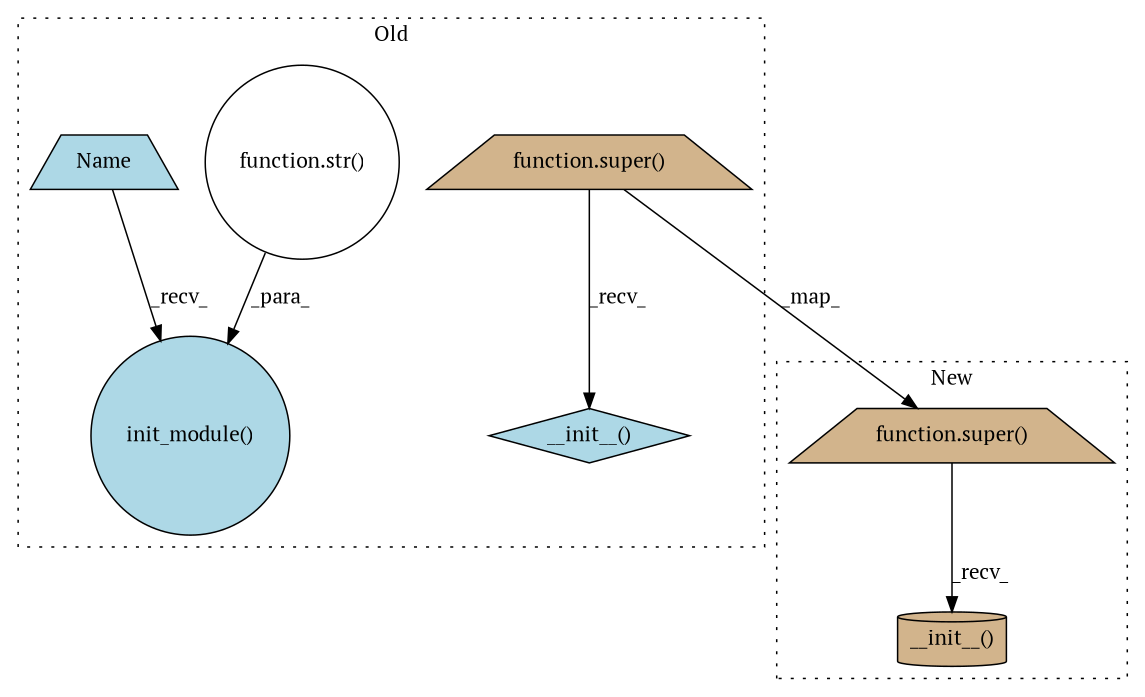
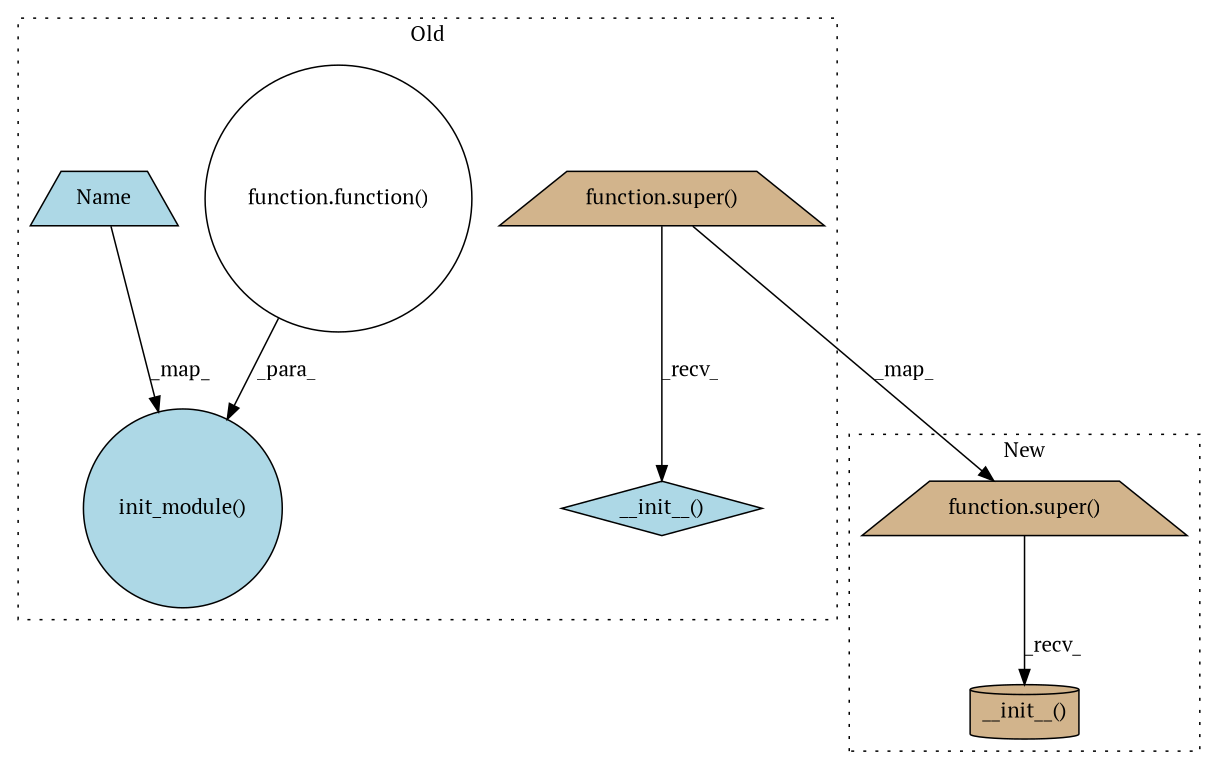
node "function.str()": label "function.str()" -> "function.function()"
edge "Name" -> "init_module()": label "_recv_" -> "_map_"
